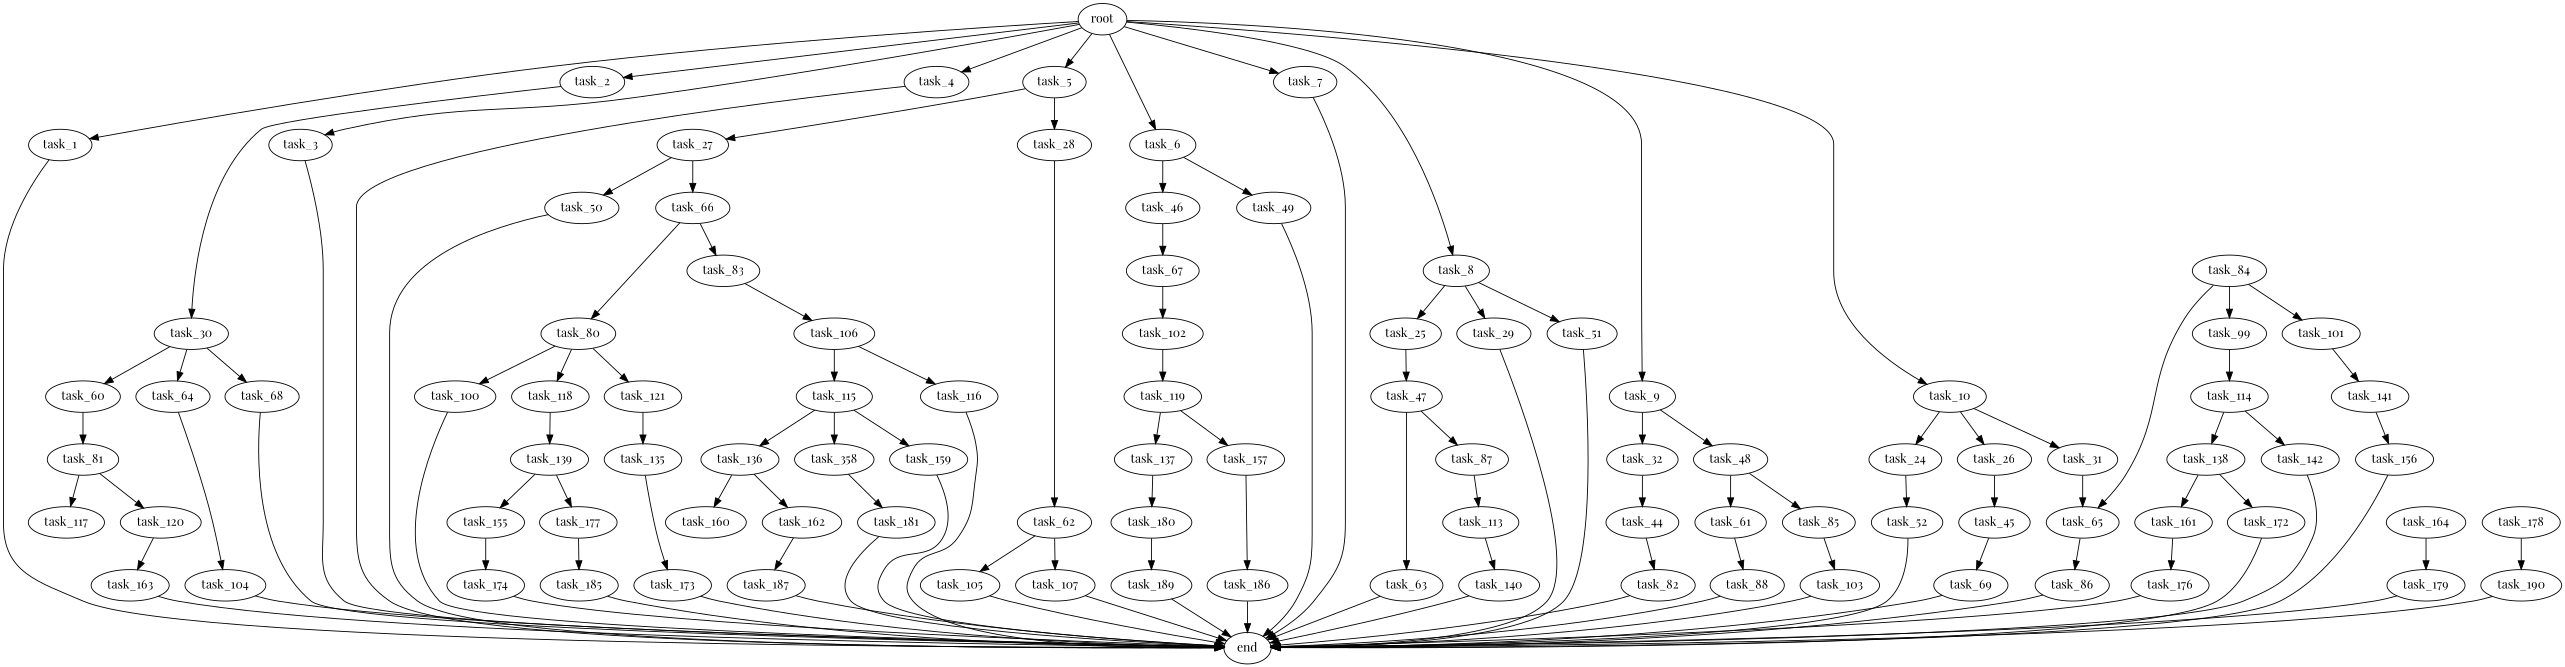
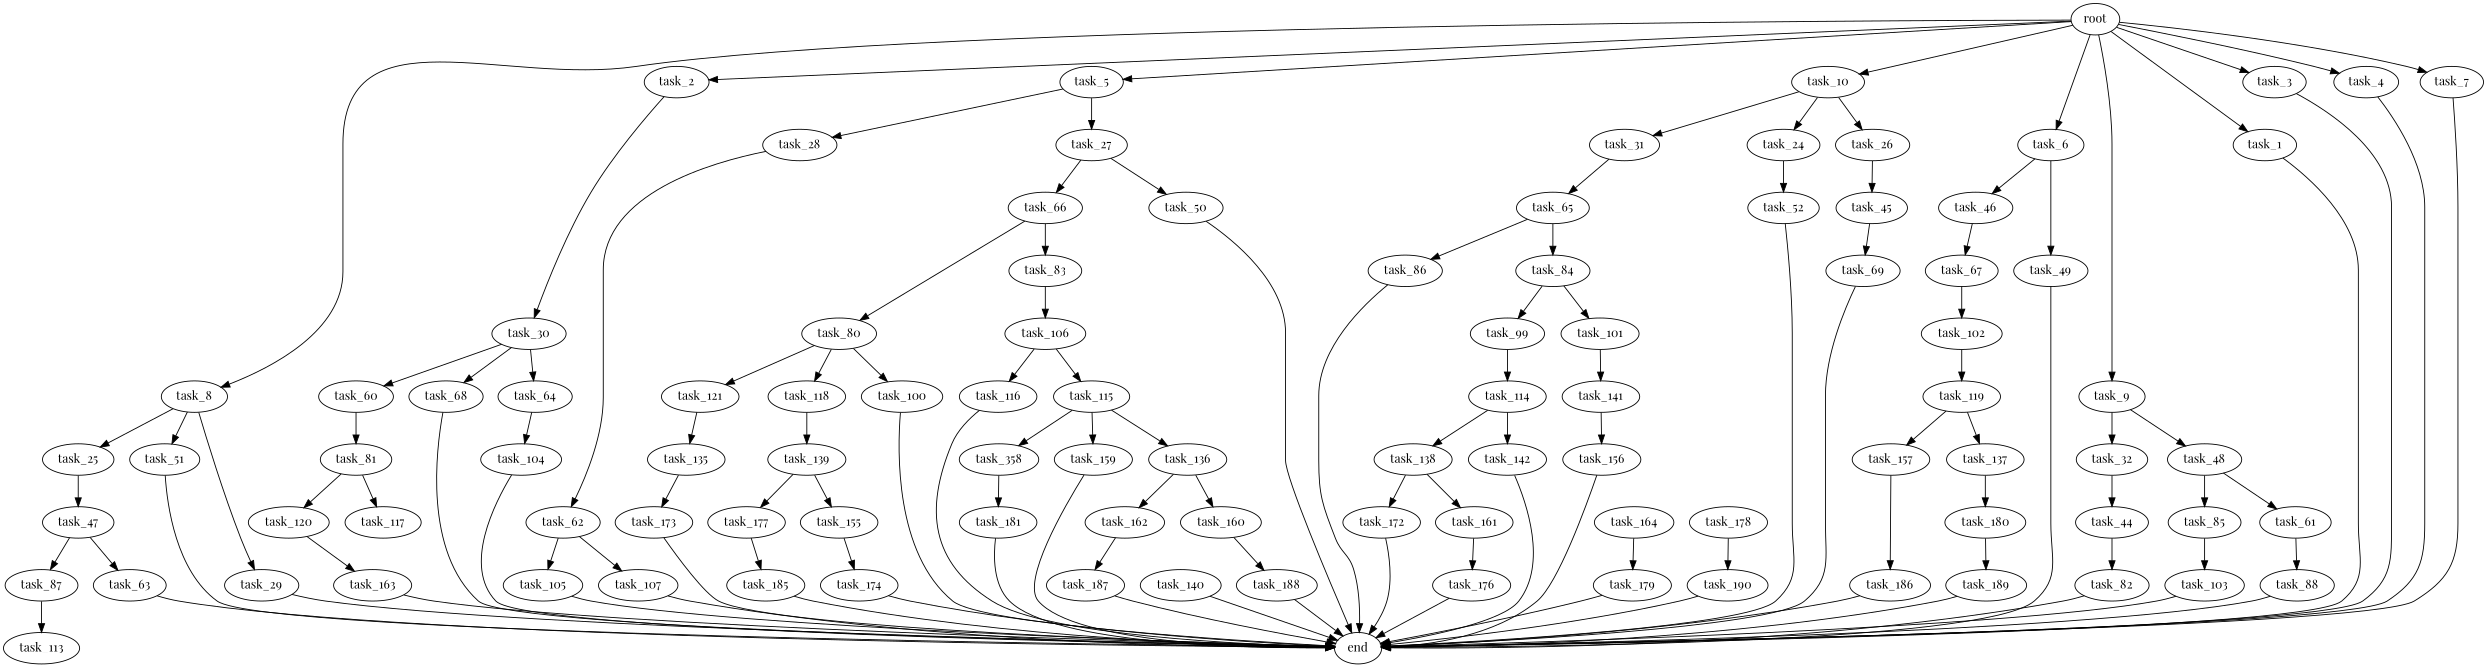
edge "task_84" -> "task_65": reversed
edge "task_113" -> "task_140": removed
node "task_188": added
